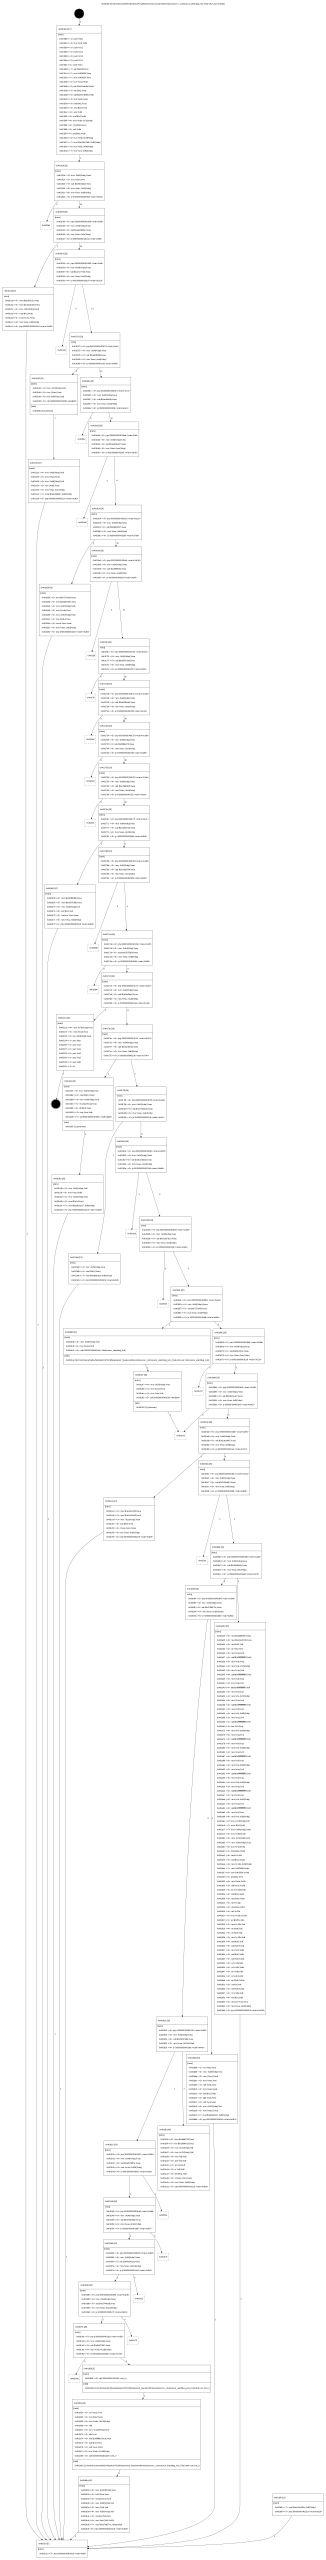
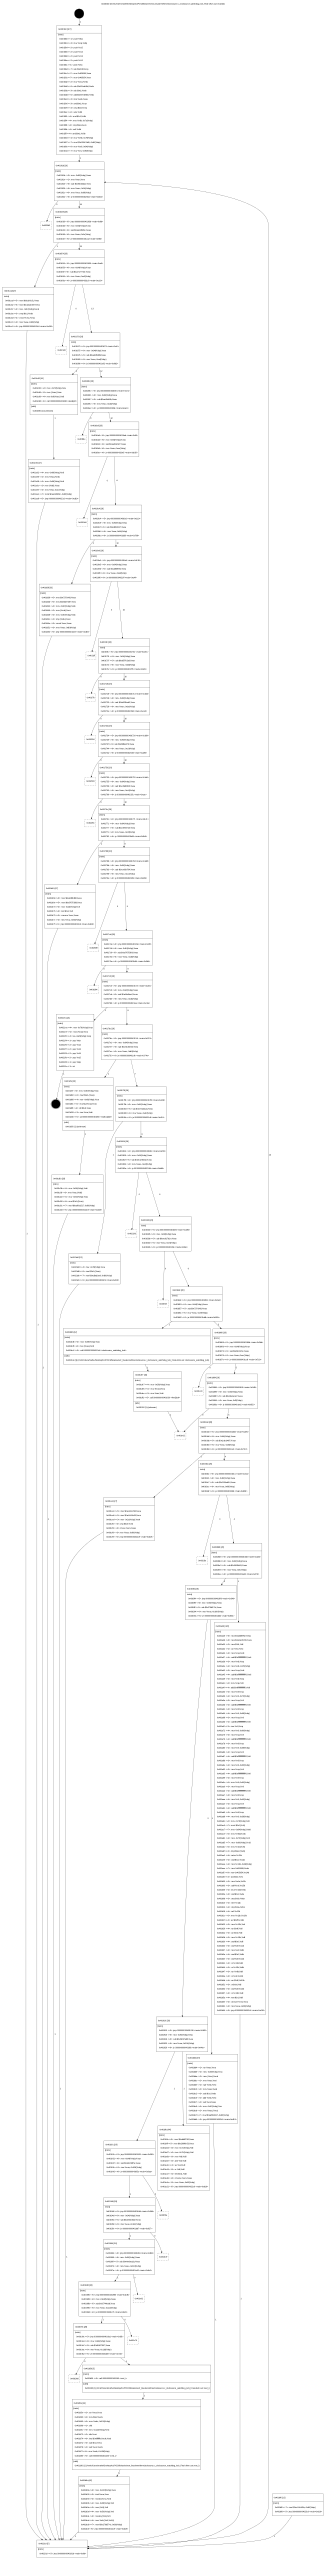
edge "0x4022c9 [5]" -> "0x40161b [29]": added, label "13"
